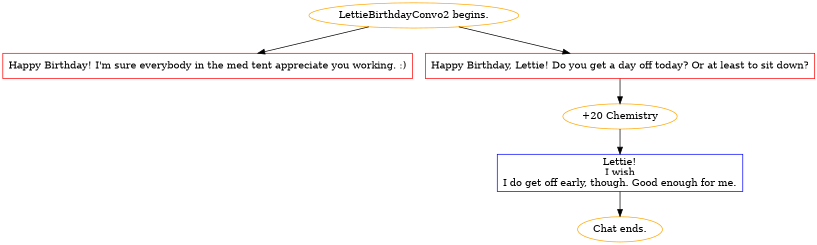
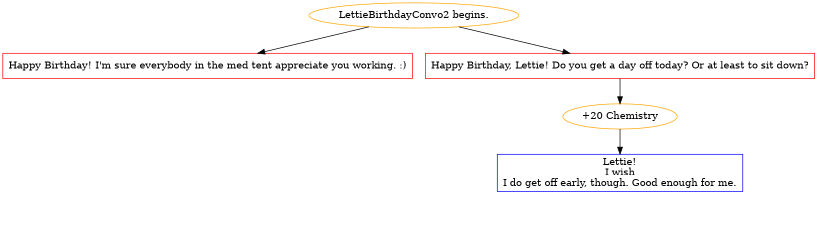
node "Chat ends.": removed
